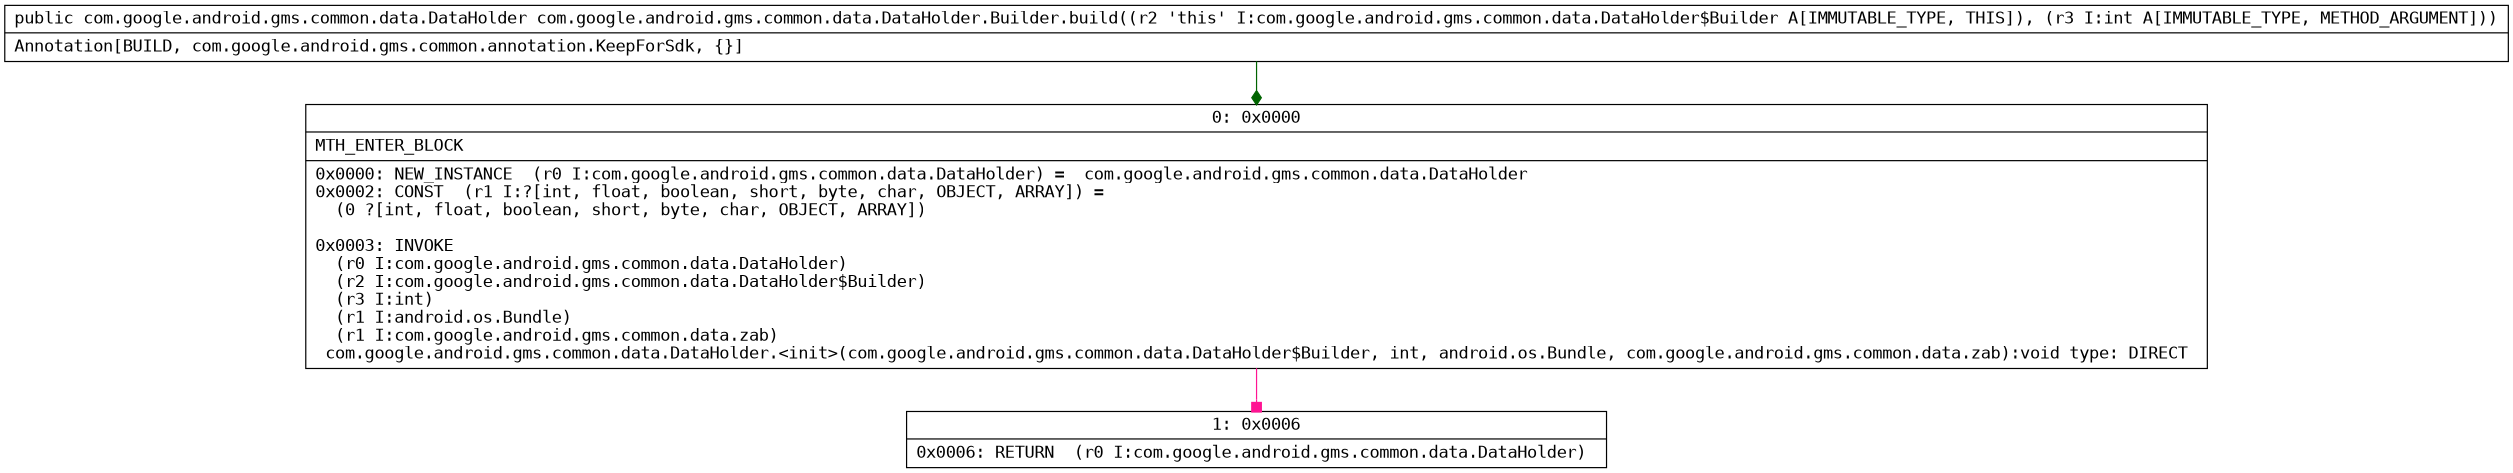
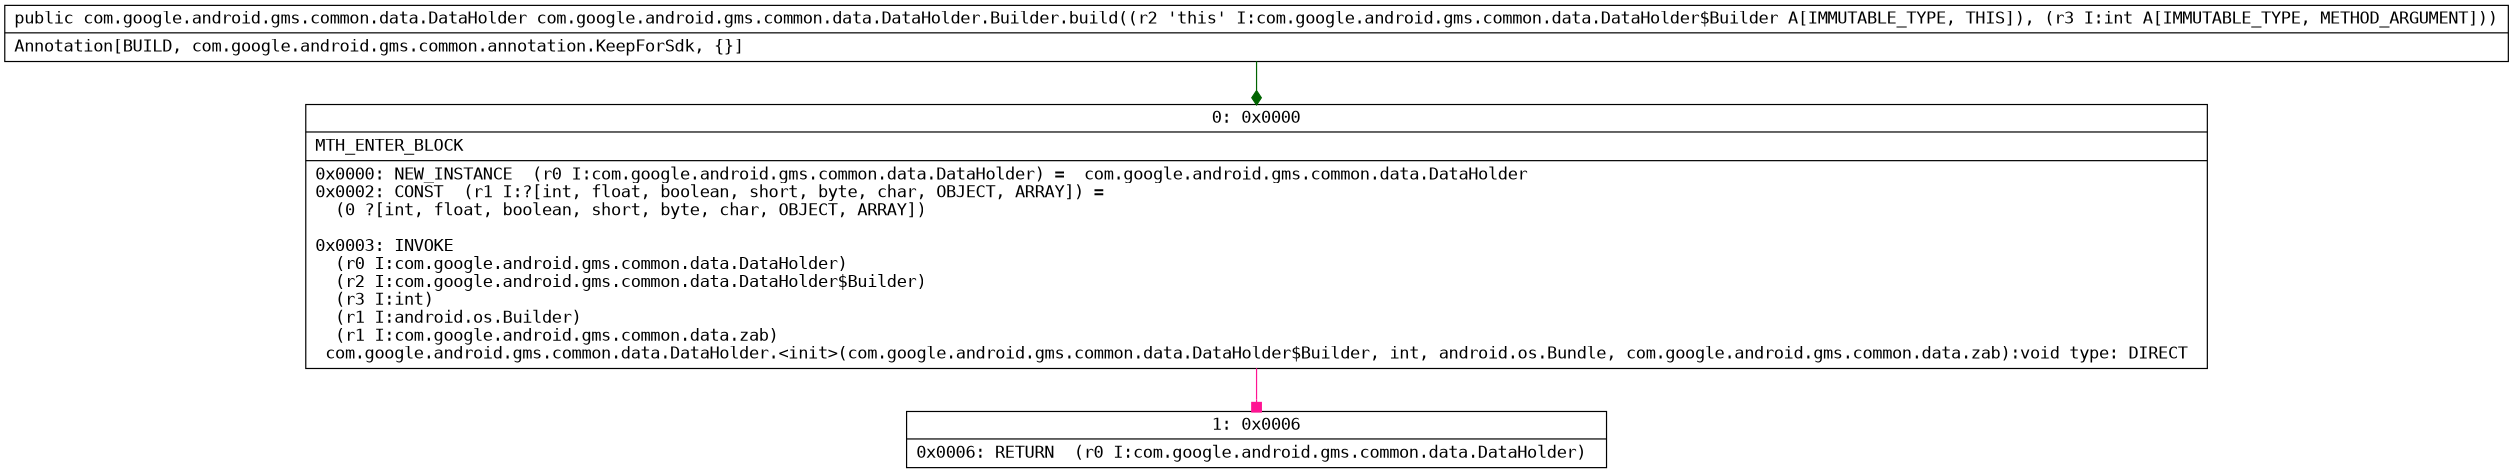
node "0: 0x0000": text "(r1 I:android.os.Bundle)" -> "(r1 I:android.os.Builder)"
